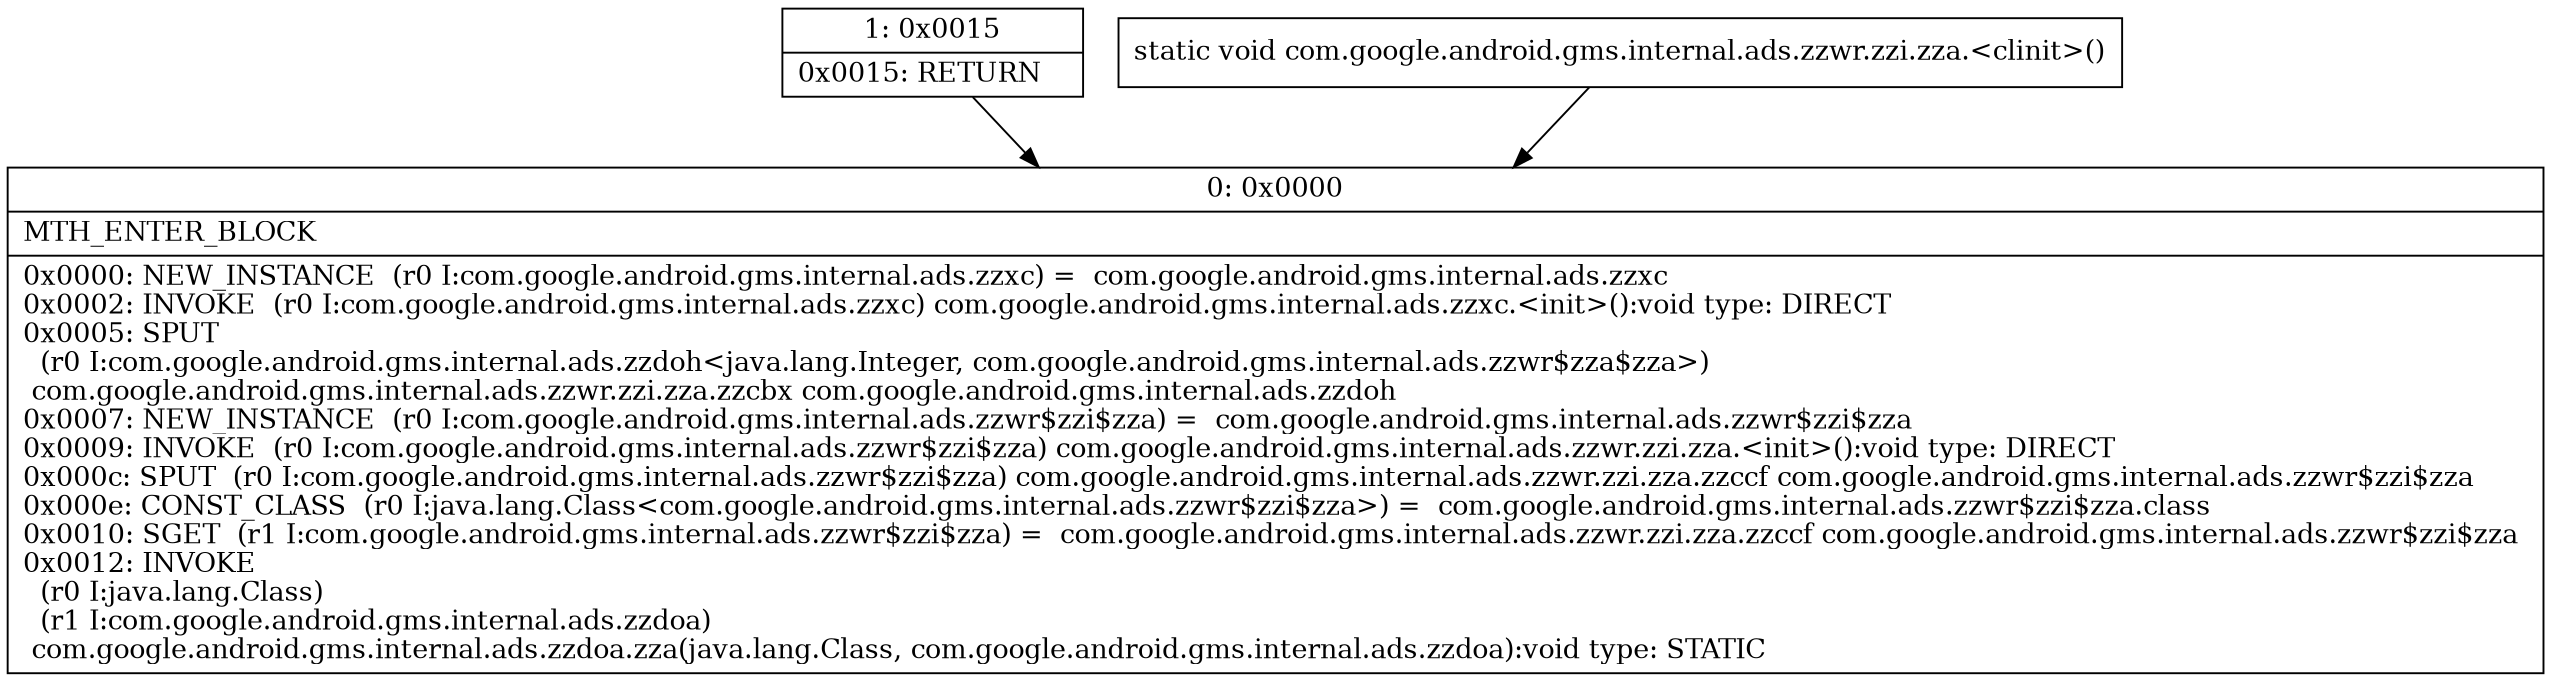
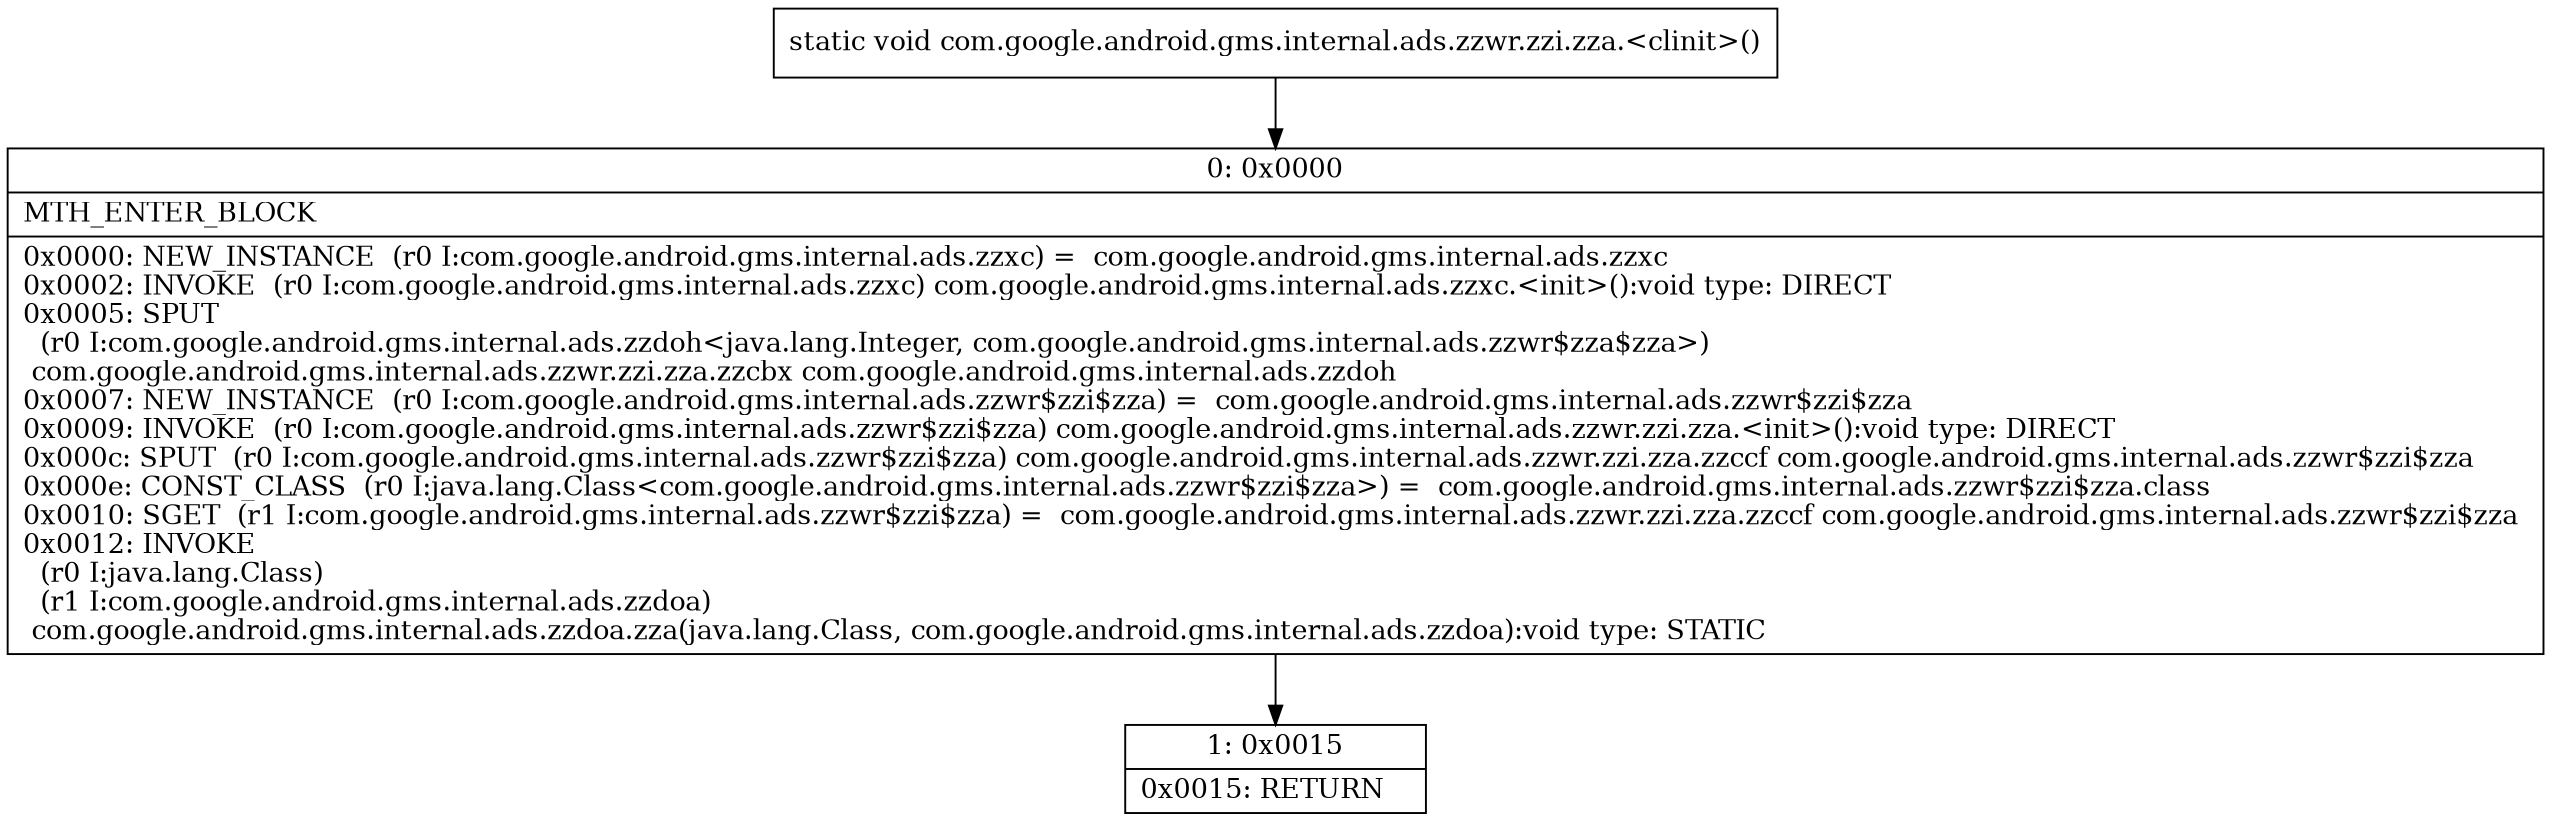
edge "1: 0x0015" -> "0: 0x0000": reversed
